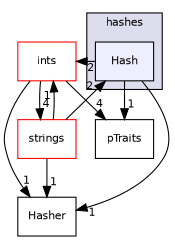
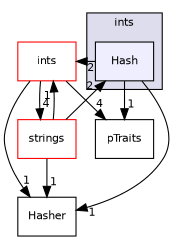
cluster "hashes": label "hashes" -> "ints"
